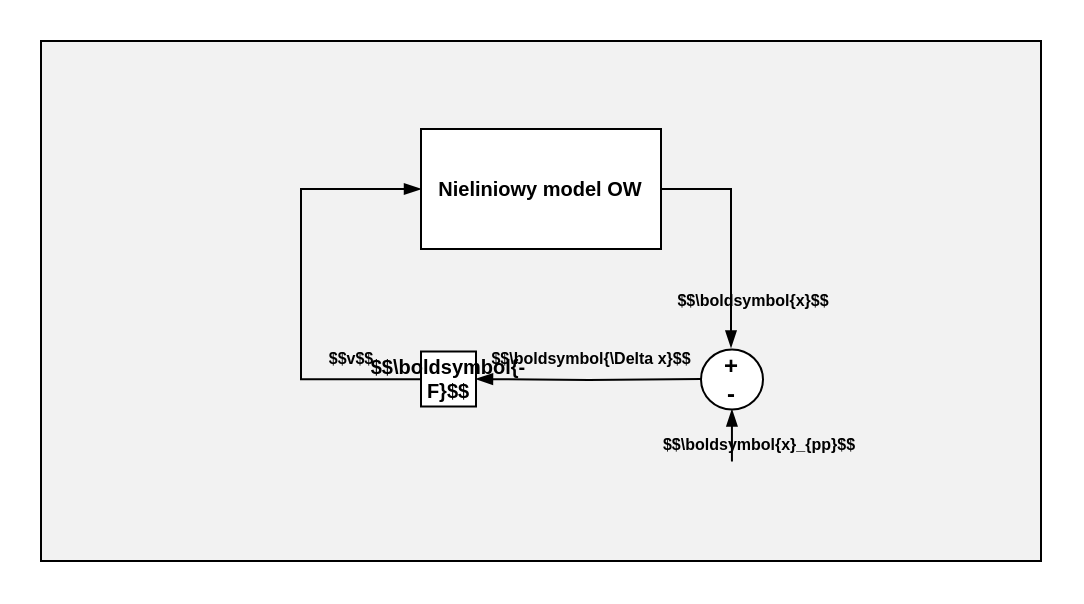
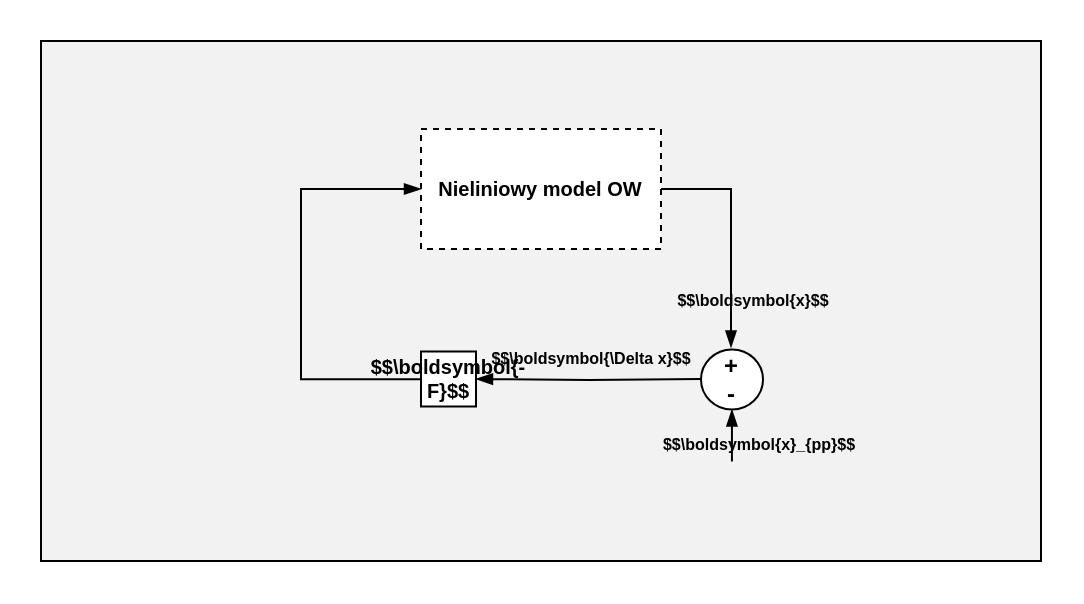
node "Nieliniowy model OW": style solid -> dashed
node "$$v$$": removed
